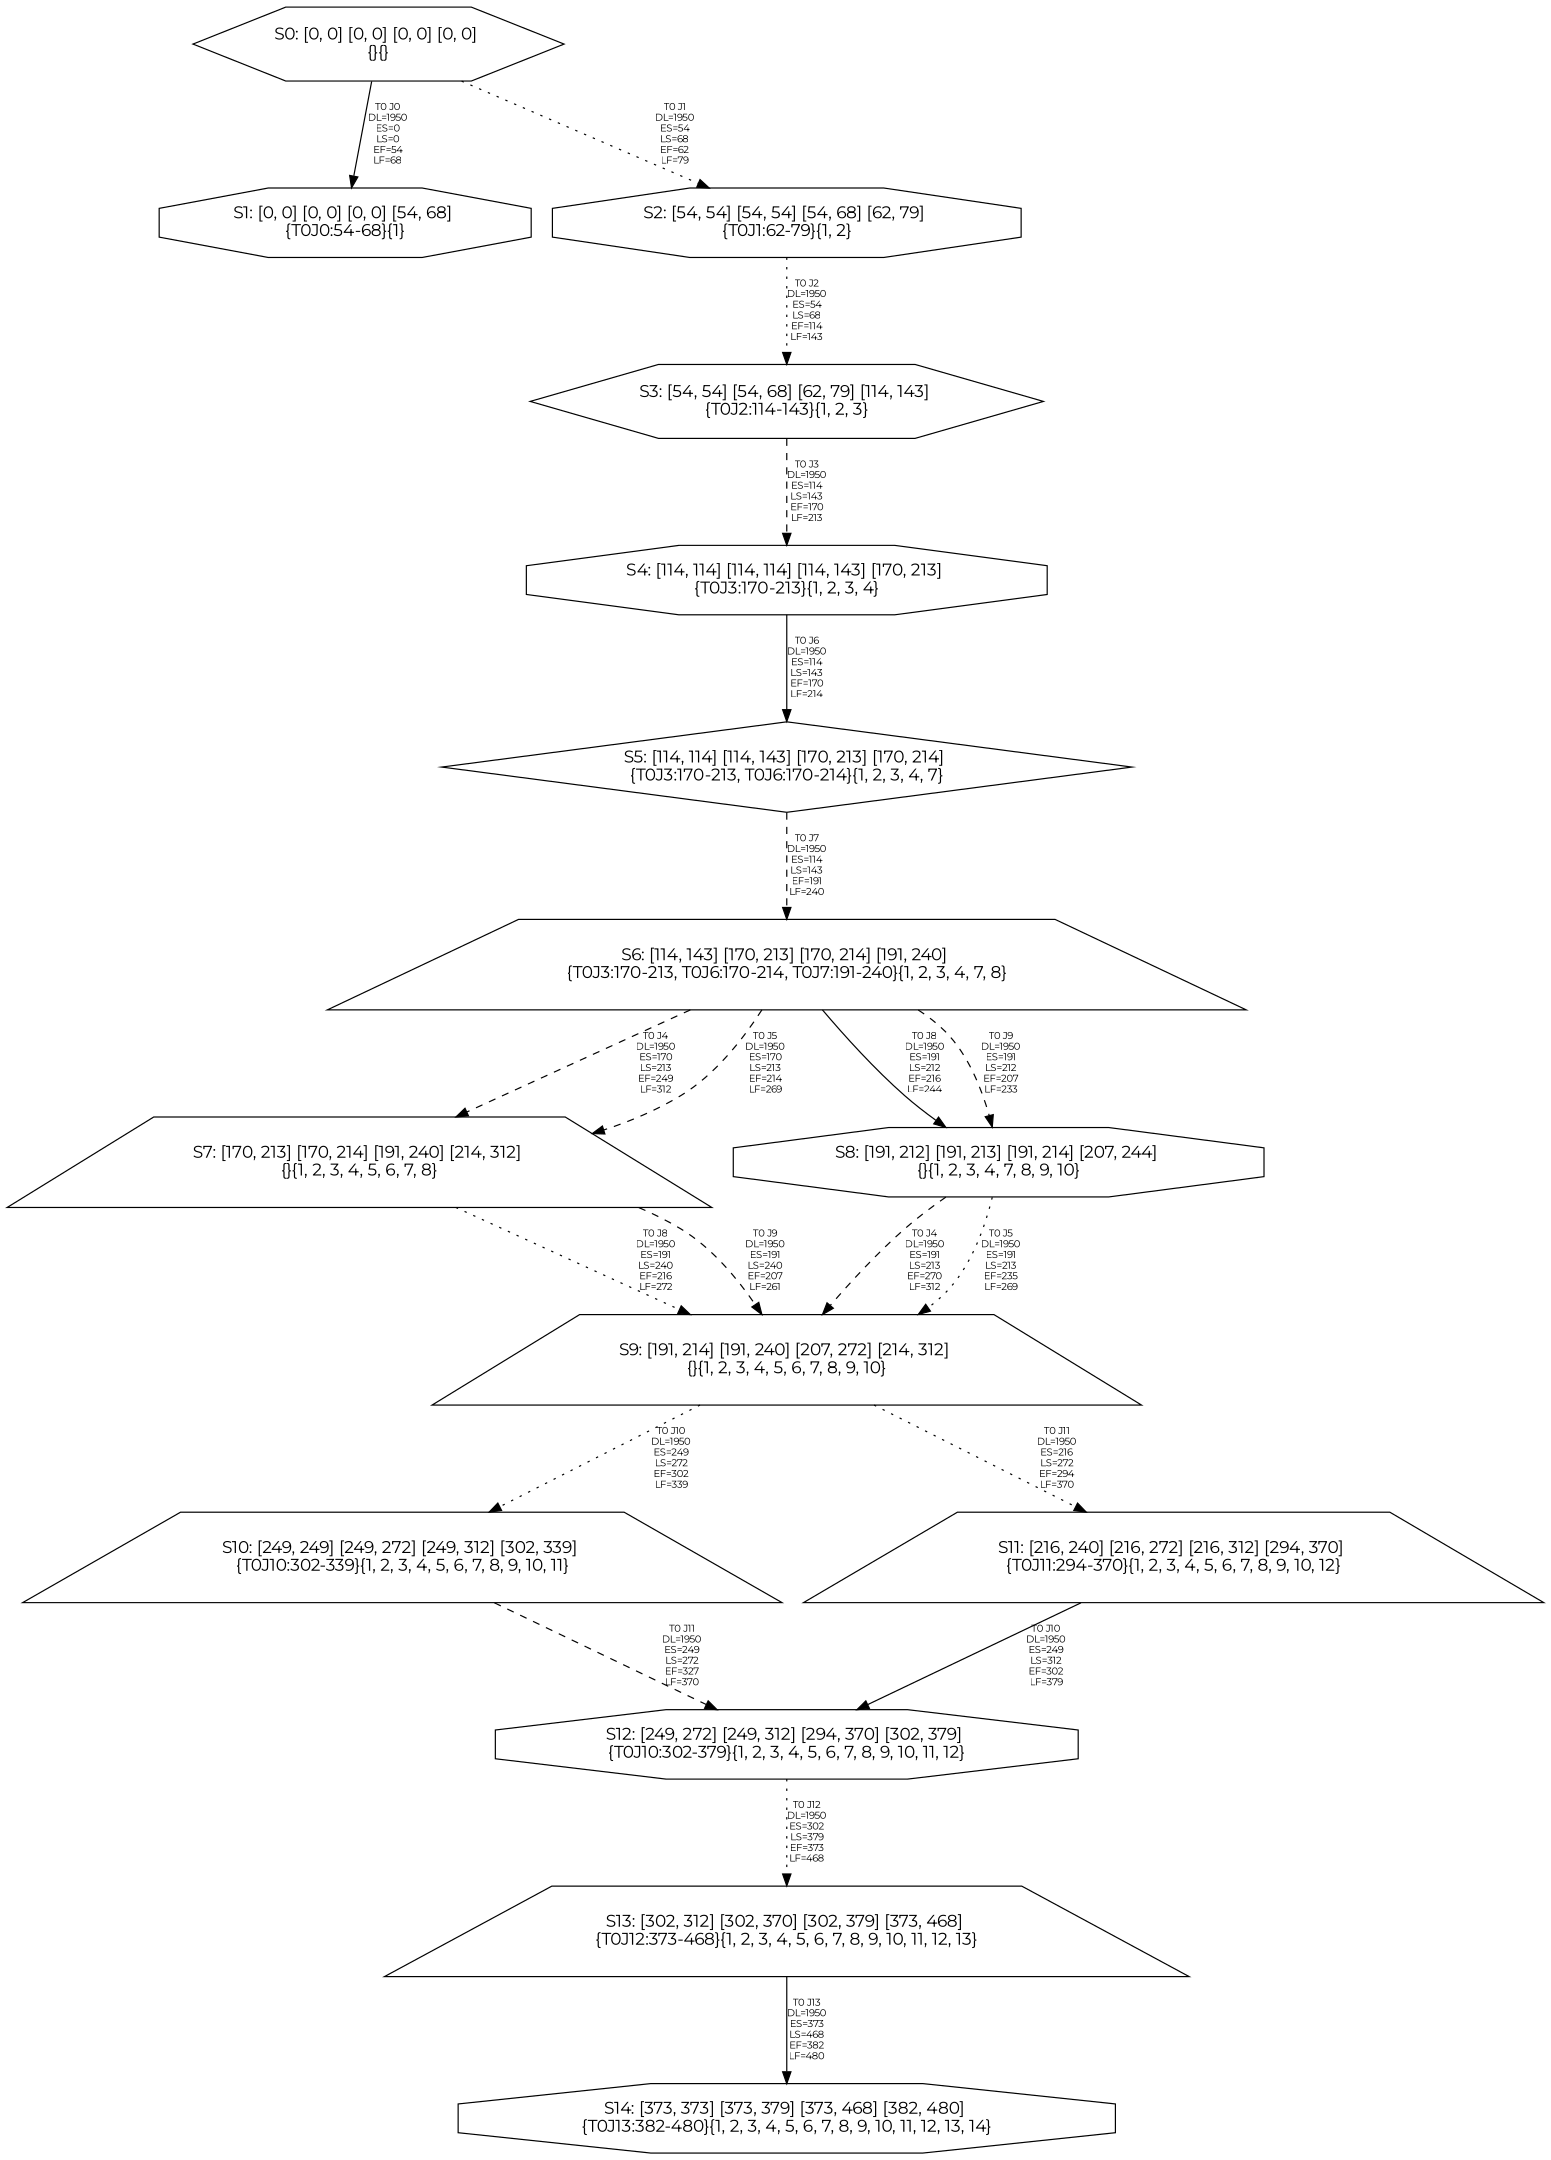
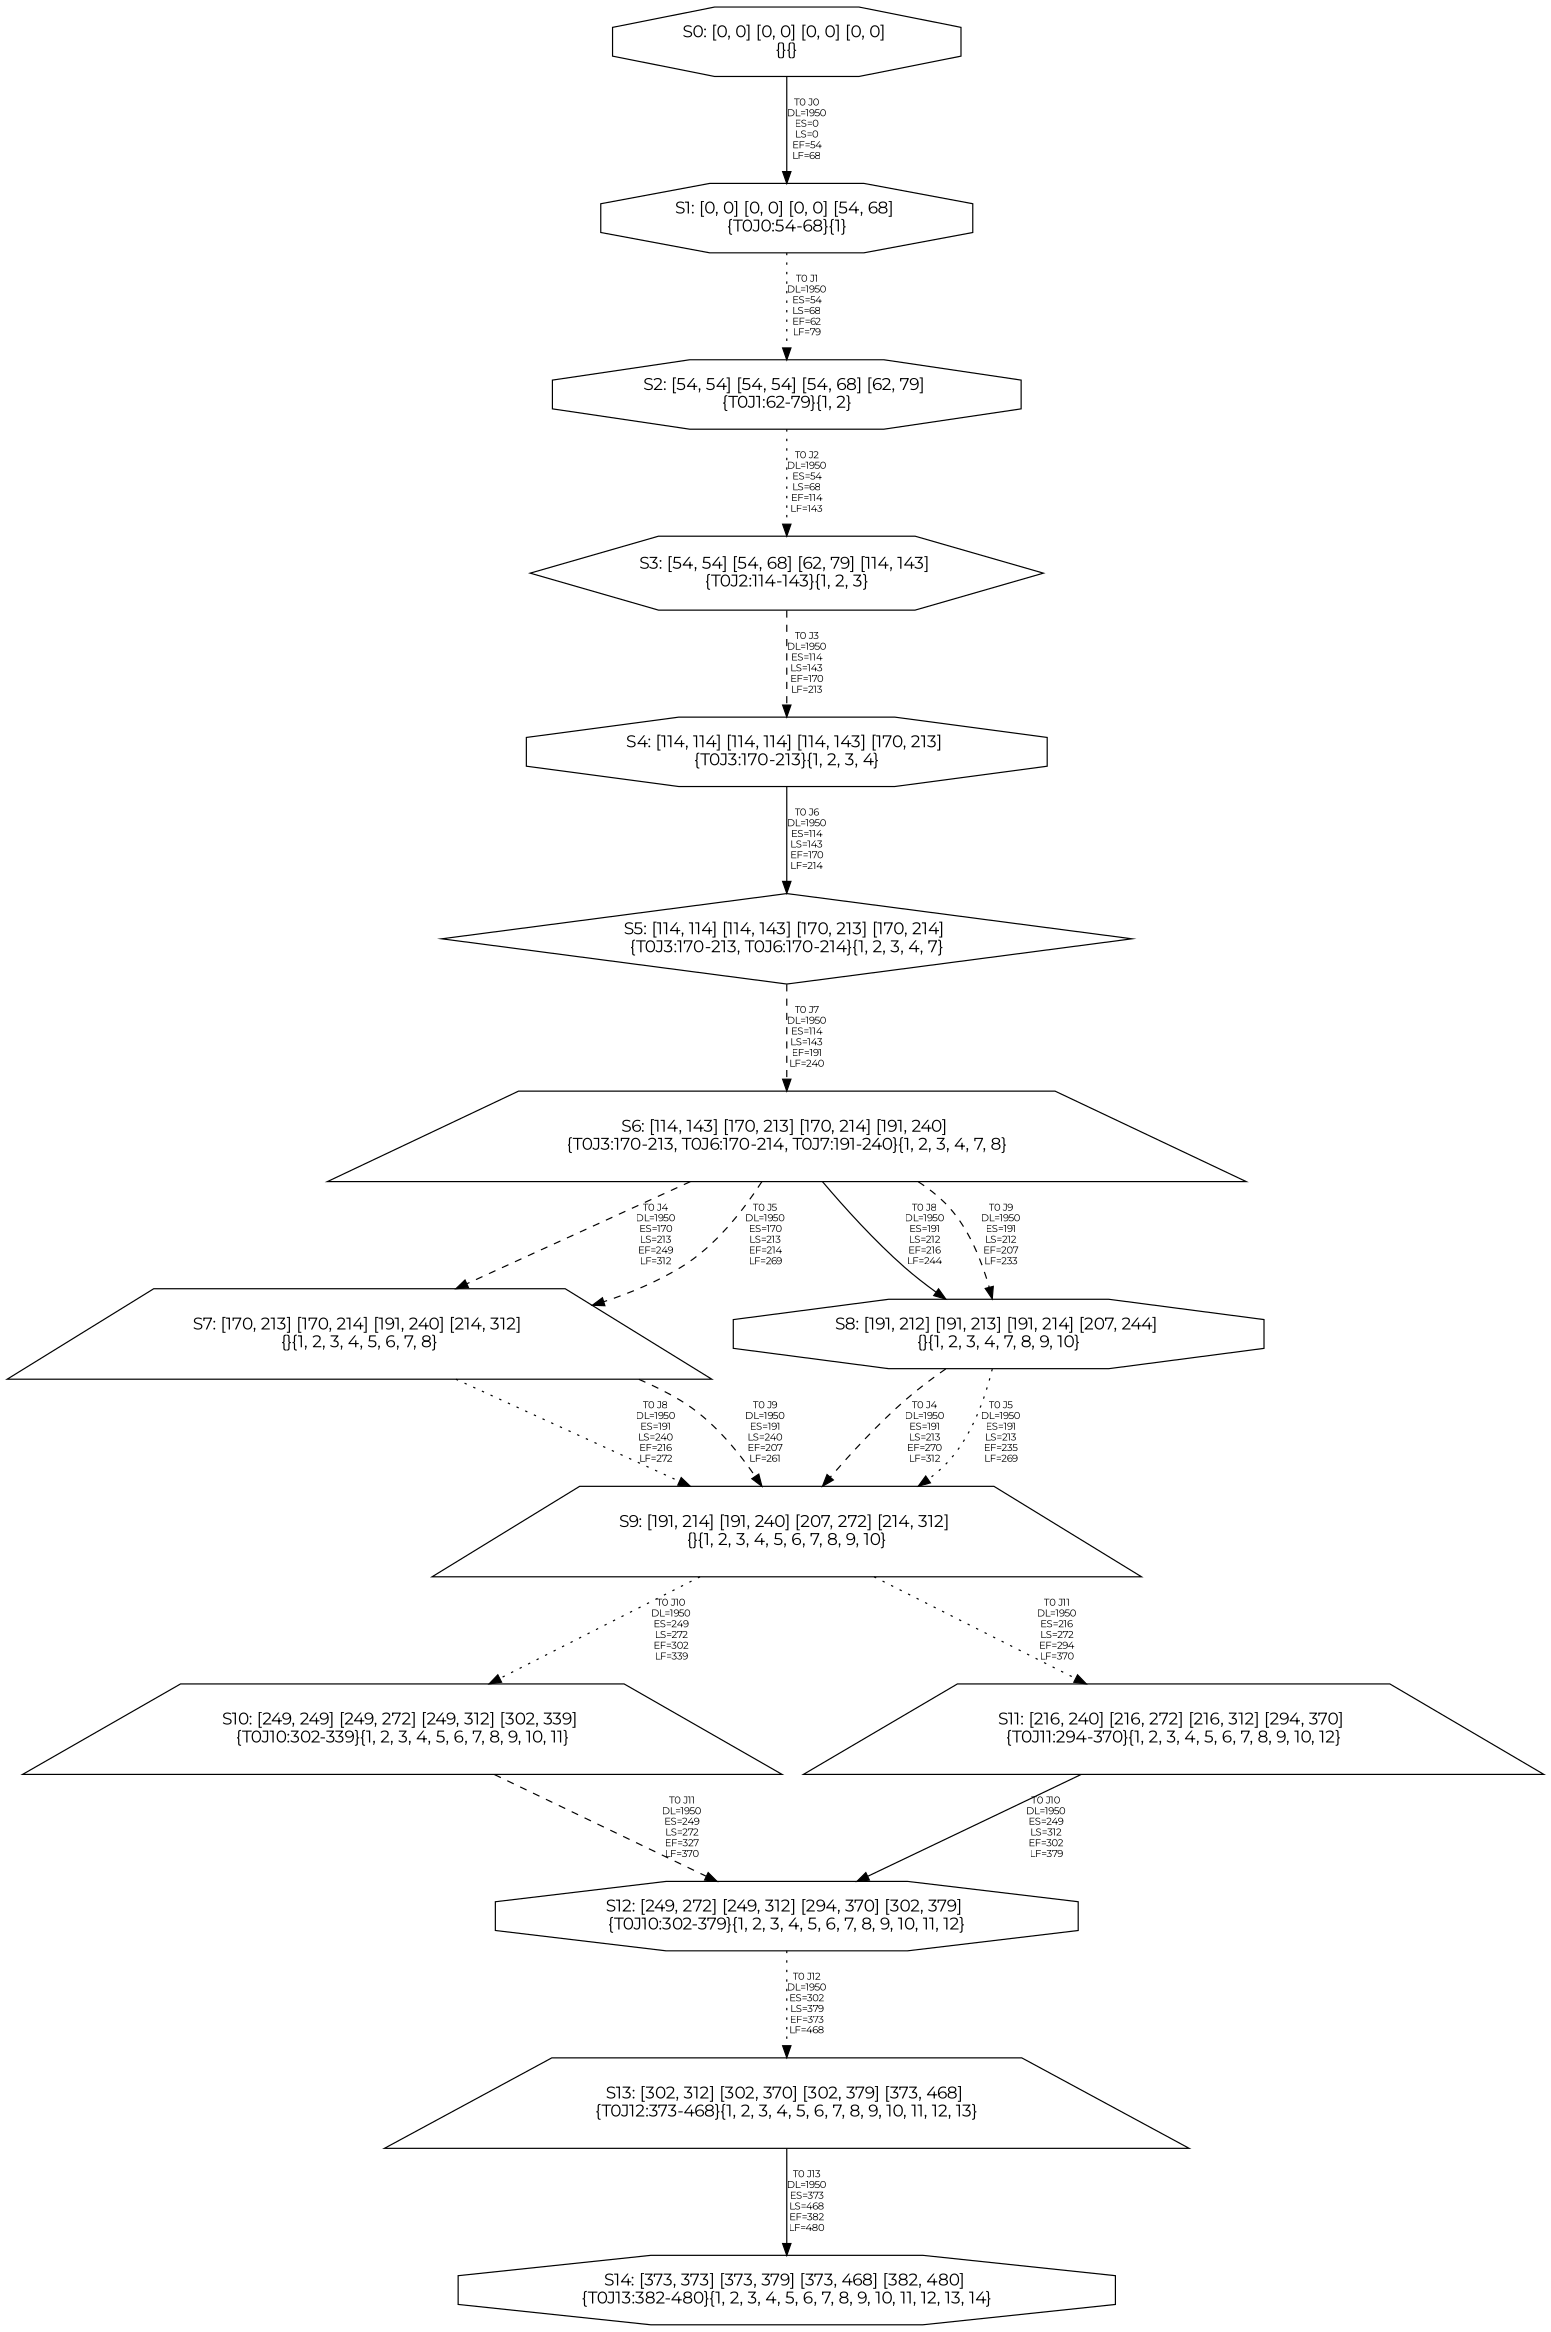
node "S0: [0, 0] [0, 0] [0, 0] [0, 0] {}{}": shape hexagon -> octagon
edge "S0: [0, 0] [0, 0] [0, 0] [0, 0] {}{}" -> "S2: [54, 54] [54, 54] [54, 68] [62, 79] {T0J1:62-79}{1, 2}": now "S1: [0, 0] [0, 0] [0, 0] [54, 68] {T0J0:54-68}{1}" -> "S2: [54, 54] [54, 54] [54, 68] [62, 79] {T0J1:62-79}{1, 2}"
